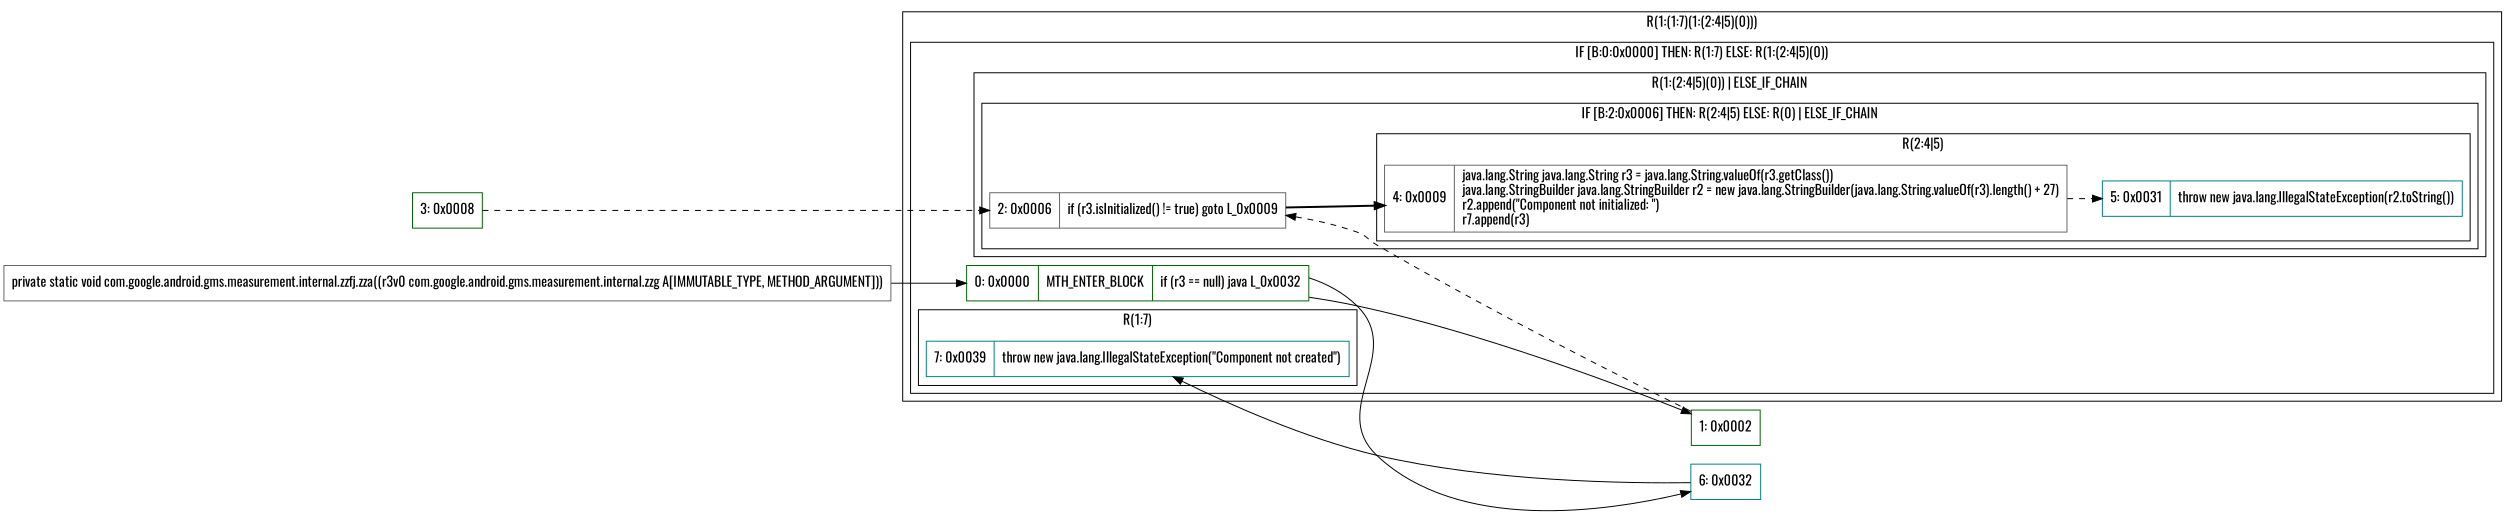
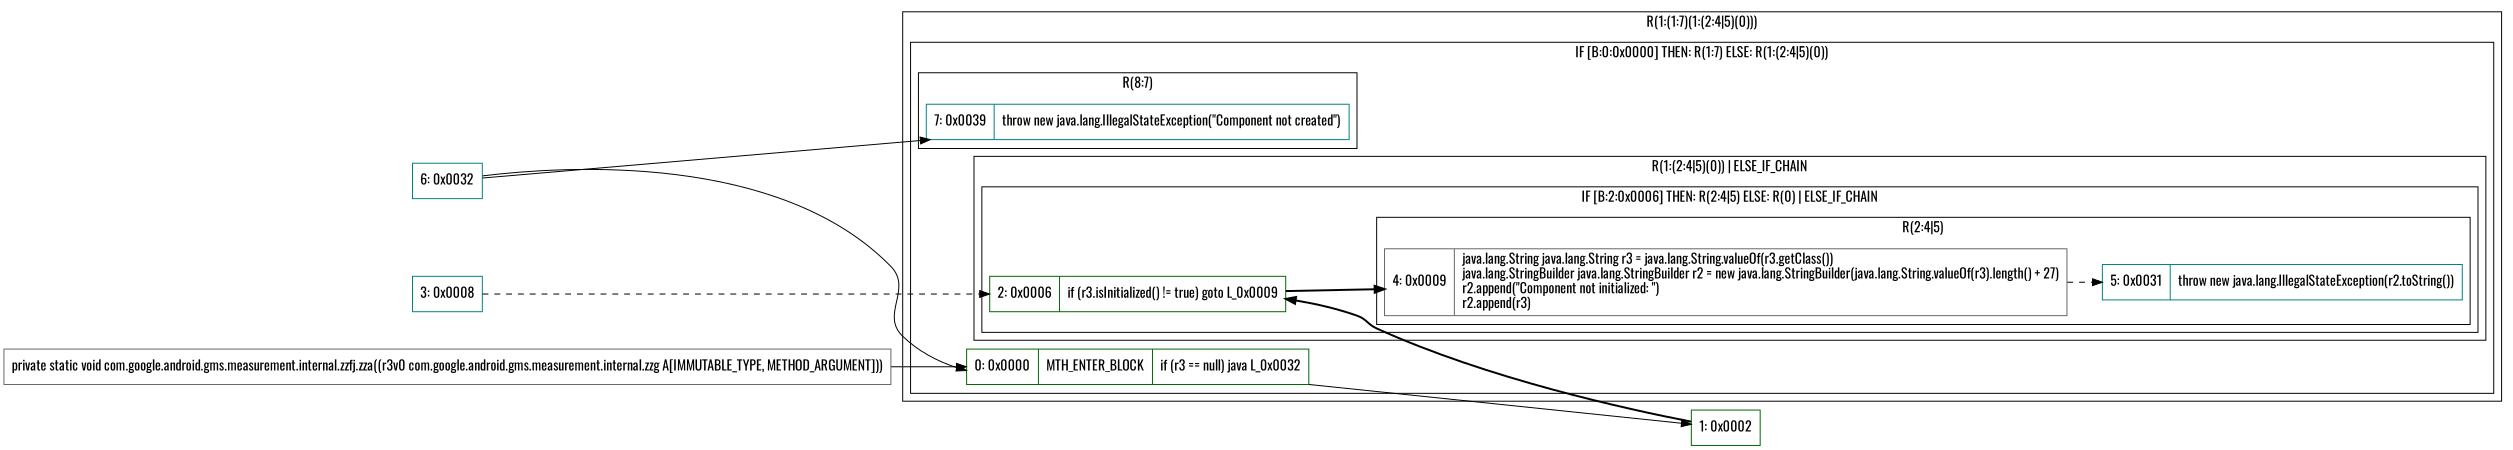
node "3: 0x0008": color darkgreen -> teal
node "2: 0x0006": color gray40 -> darkgreen
node "4: 0x0009": text "r7.append(r3)" -> "r2.append(r3)"
edge "1: 0x0002" -> "2: 0x0006": style dashed -> bold
cluster "R(1:7)": label "R(1:7)" -> "R(8:7)"
edge "0: 0x0000" -> "6: 0x0032": reversed
